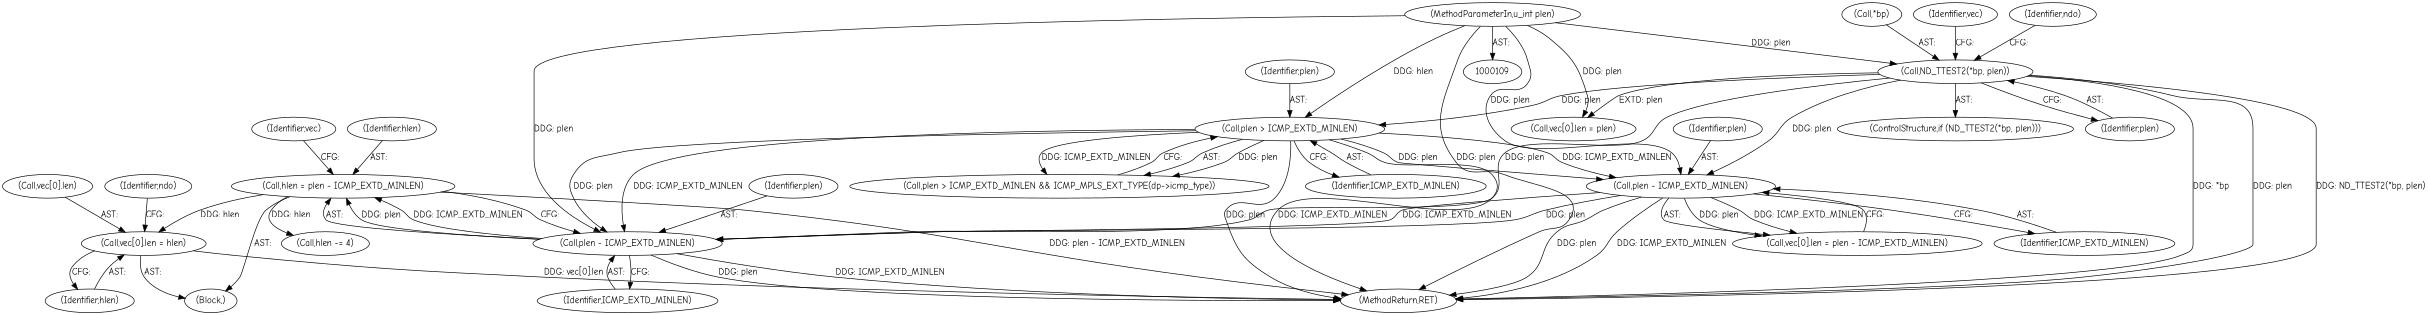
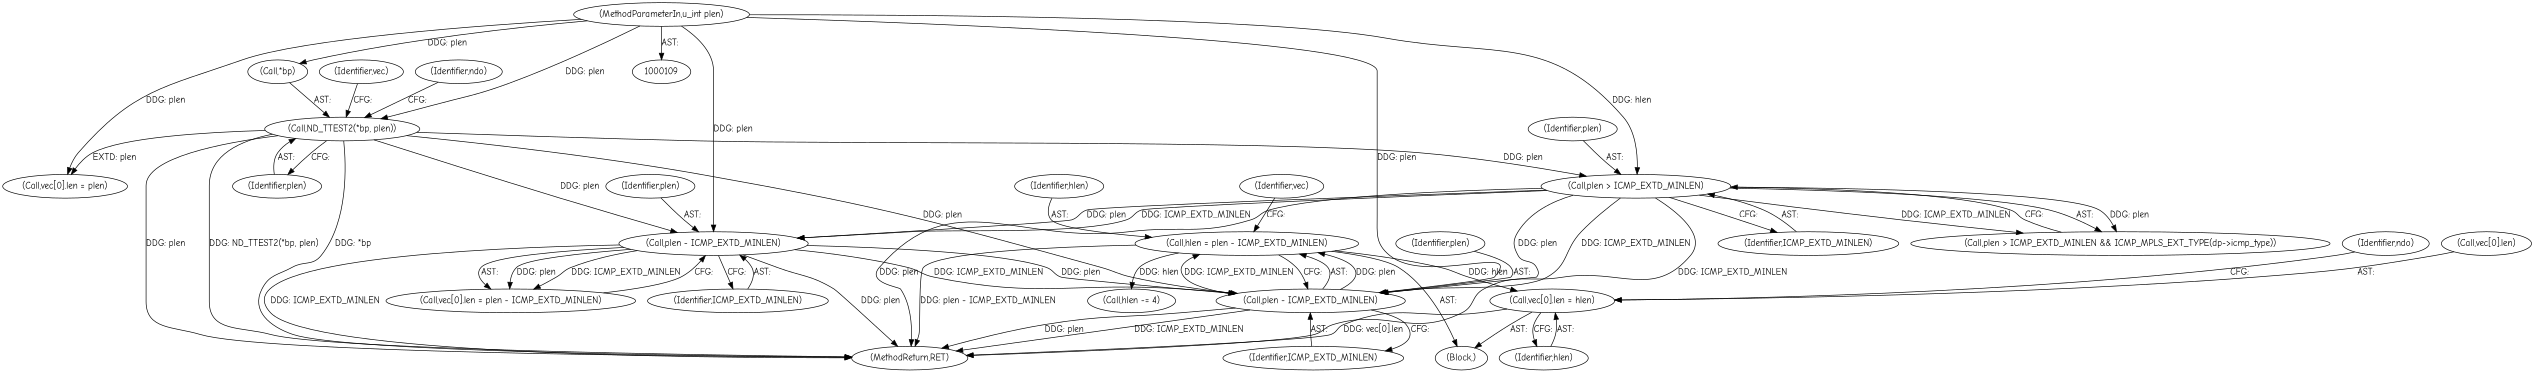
node "(ControlStructure,if (ND_TTEST2(*bp, plen)))": removed
edge "(MethodParameterIn,u_int plen)" -> "(MethodReturn,RET)": now "(MethodParameterIn,u_int plen)" -> "(Call,*bp)"
